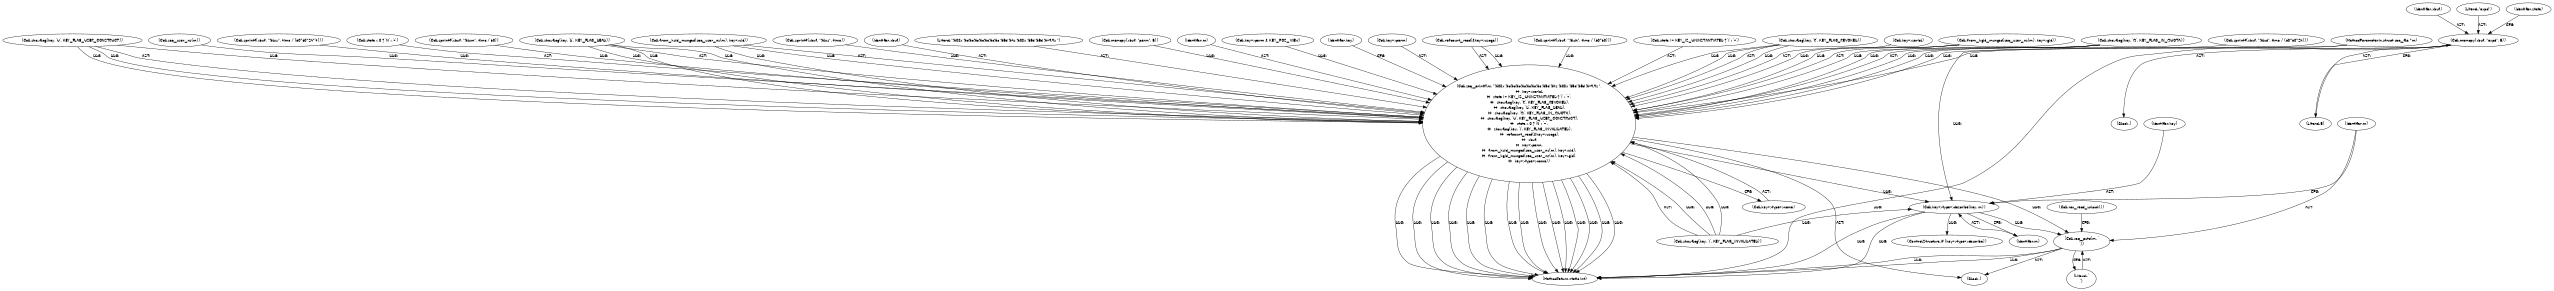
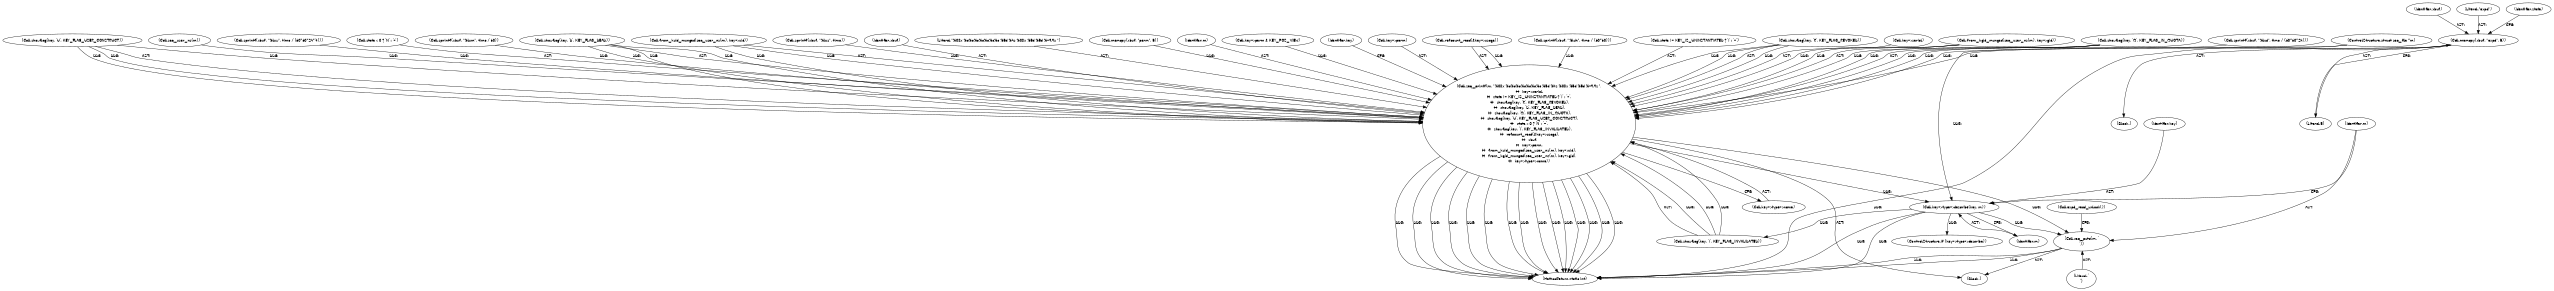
node "(MethodParameterIn,struct seq_file *m)": label "(MethodParameterIn,struct seq_file *m)" -> "(ControlStructure,struct seq_file *m)"
node "(Call,rcu_read_unlock())": label "(Call,rcu_read_unlock())" -> "(Call,expd_read_unlock())"
edge "(Call,showflag(key, 'i', KEY_FLAG_INVALIDATED))" -> "(Call,key->type->describe(key, m))": reversed
edge "(Call,seq_putc(m, ' '))" -> "(Literal,' ')": removed, label "CFG:"
